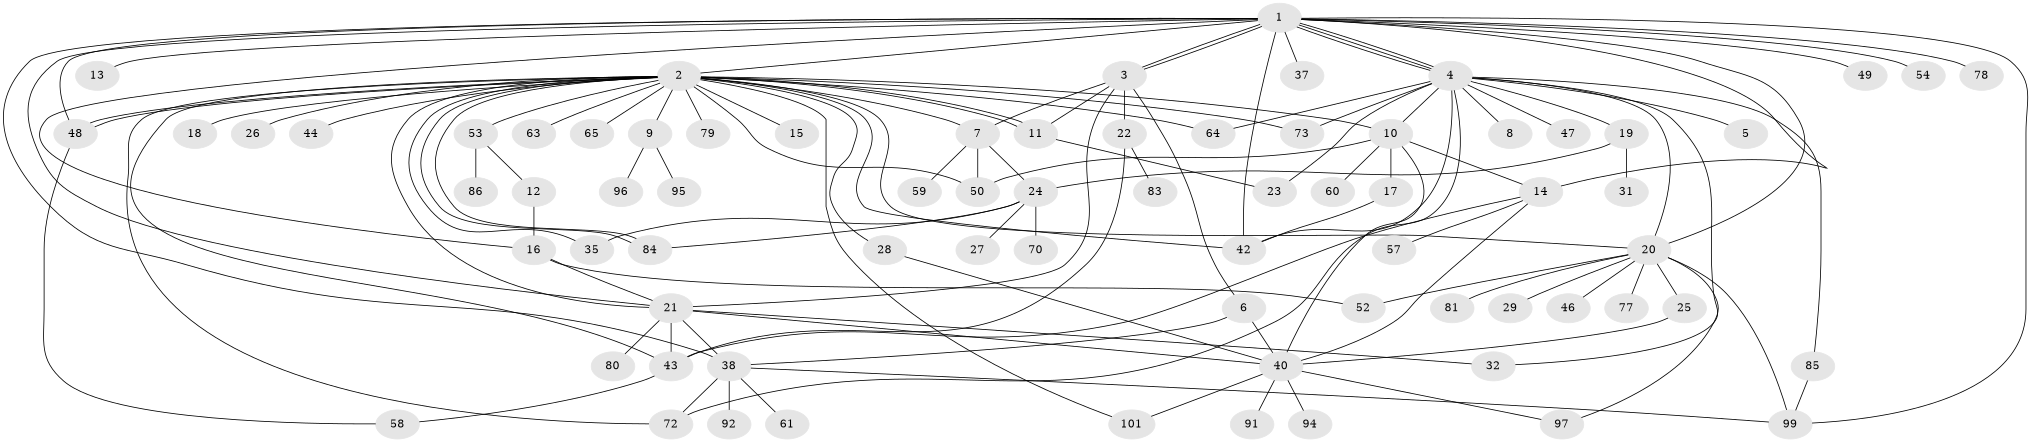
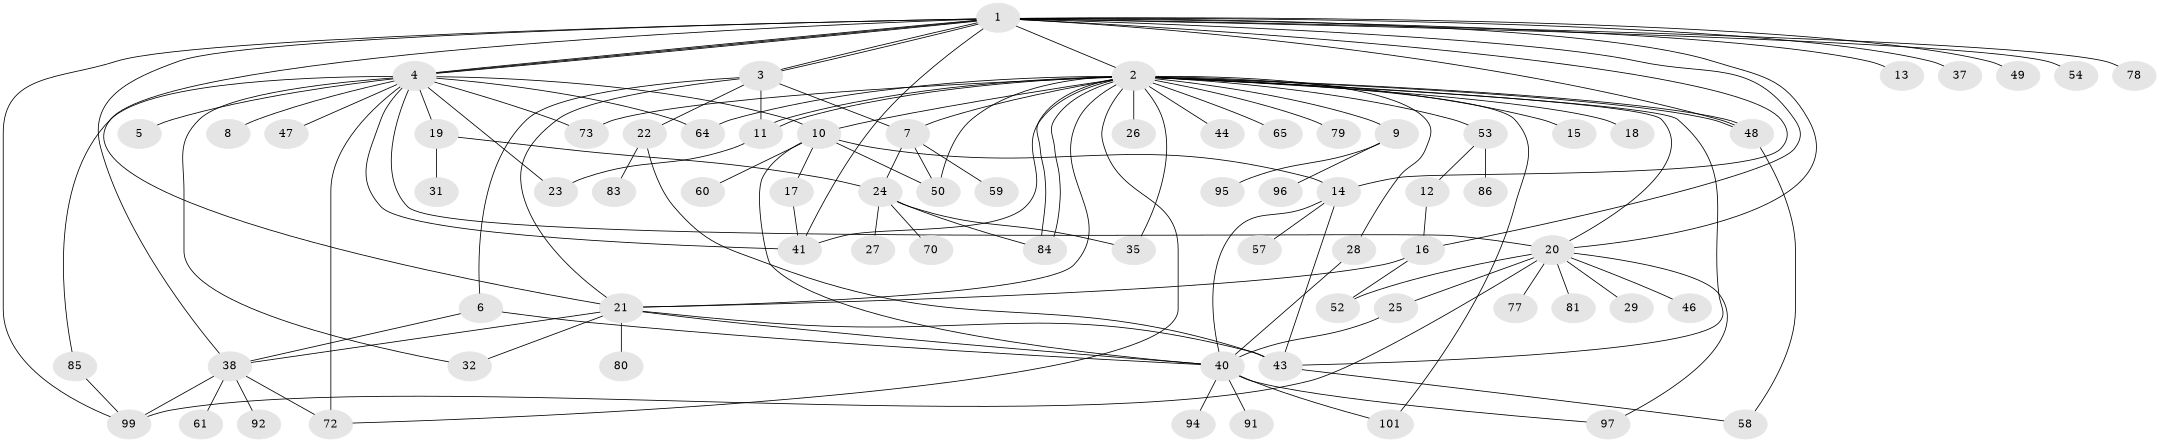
node "63": removed
node "42": label "42" -> "41"
